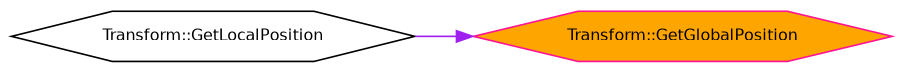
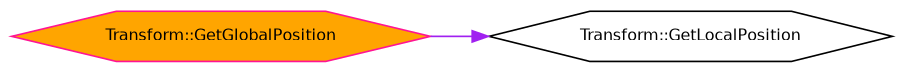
edge "Transform::GetLocalPosition" -> "Transform::GetGlobalPosition": reversed
